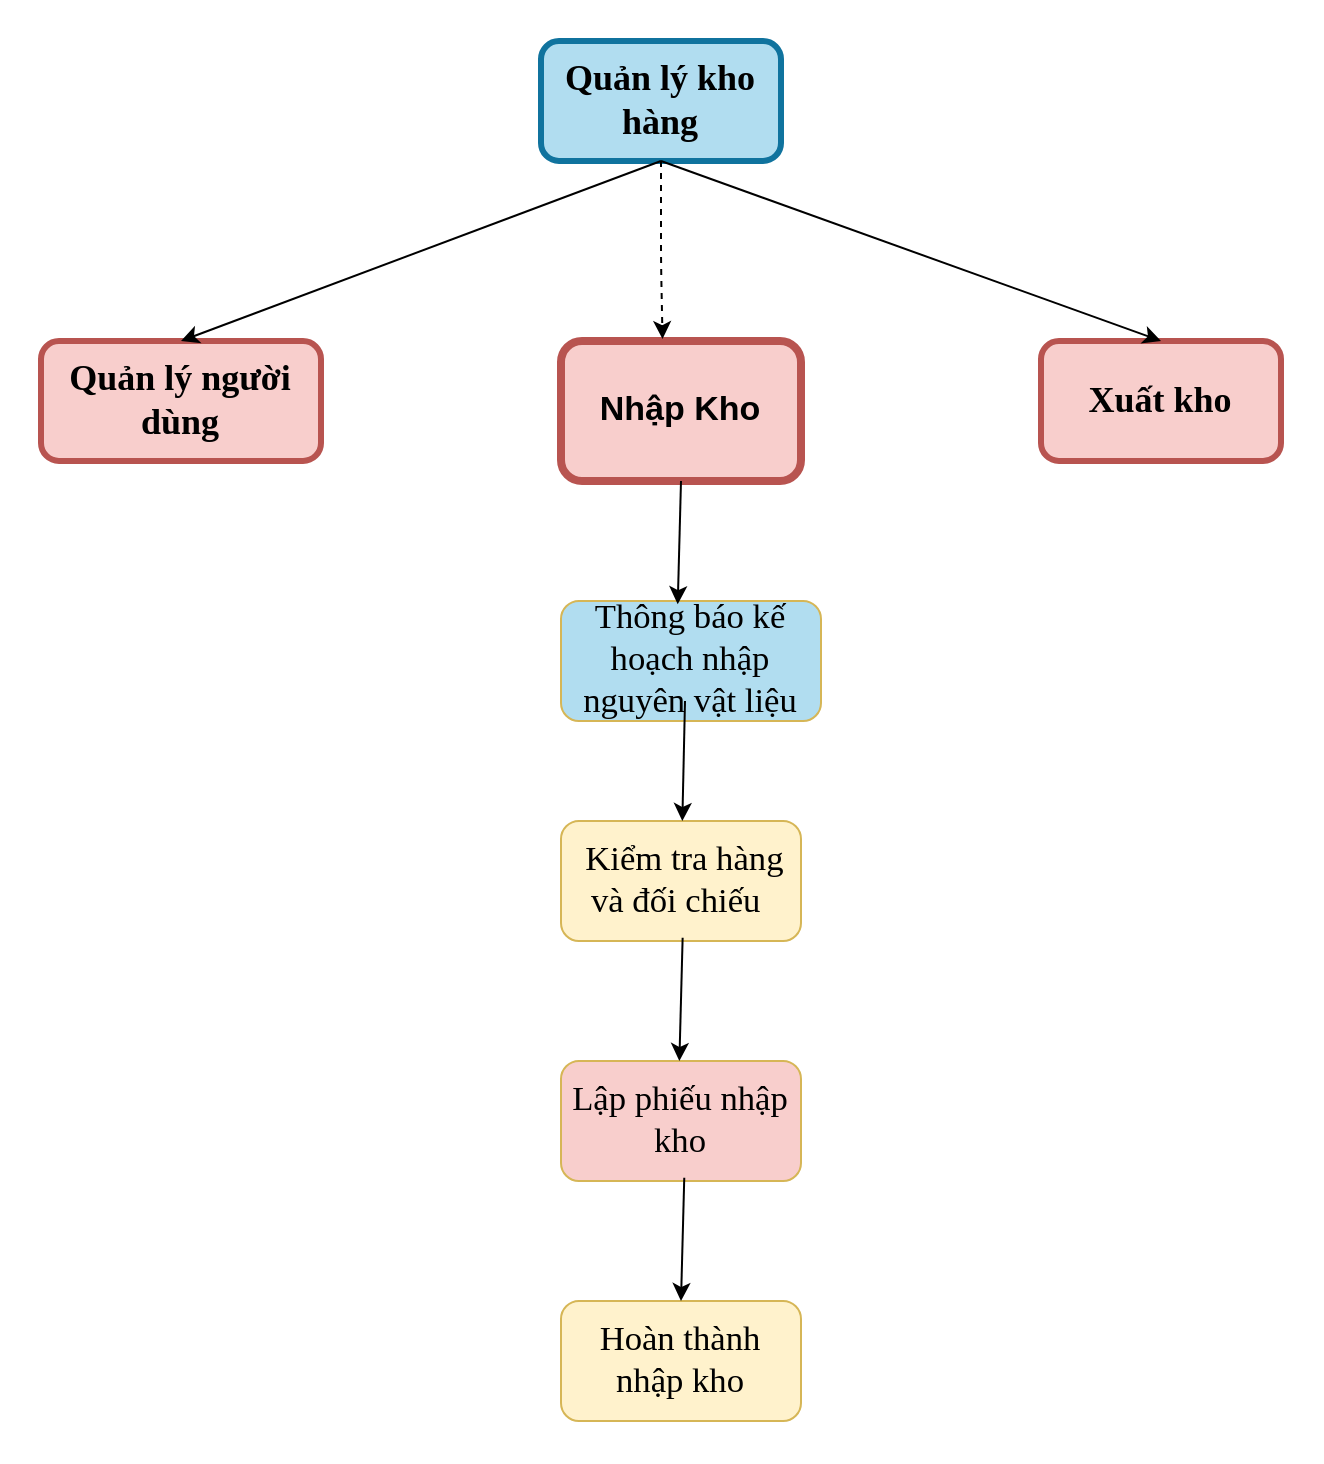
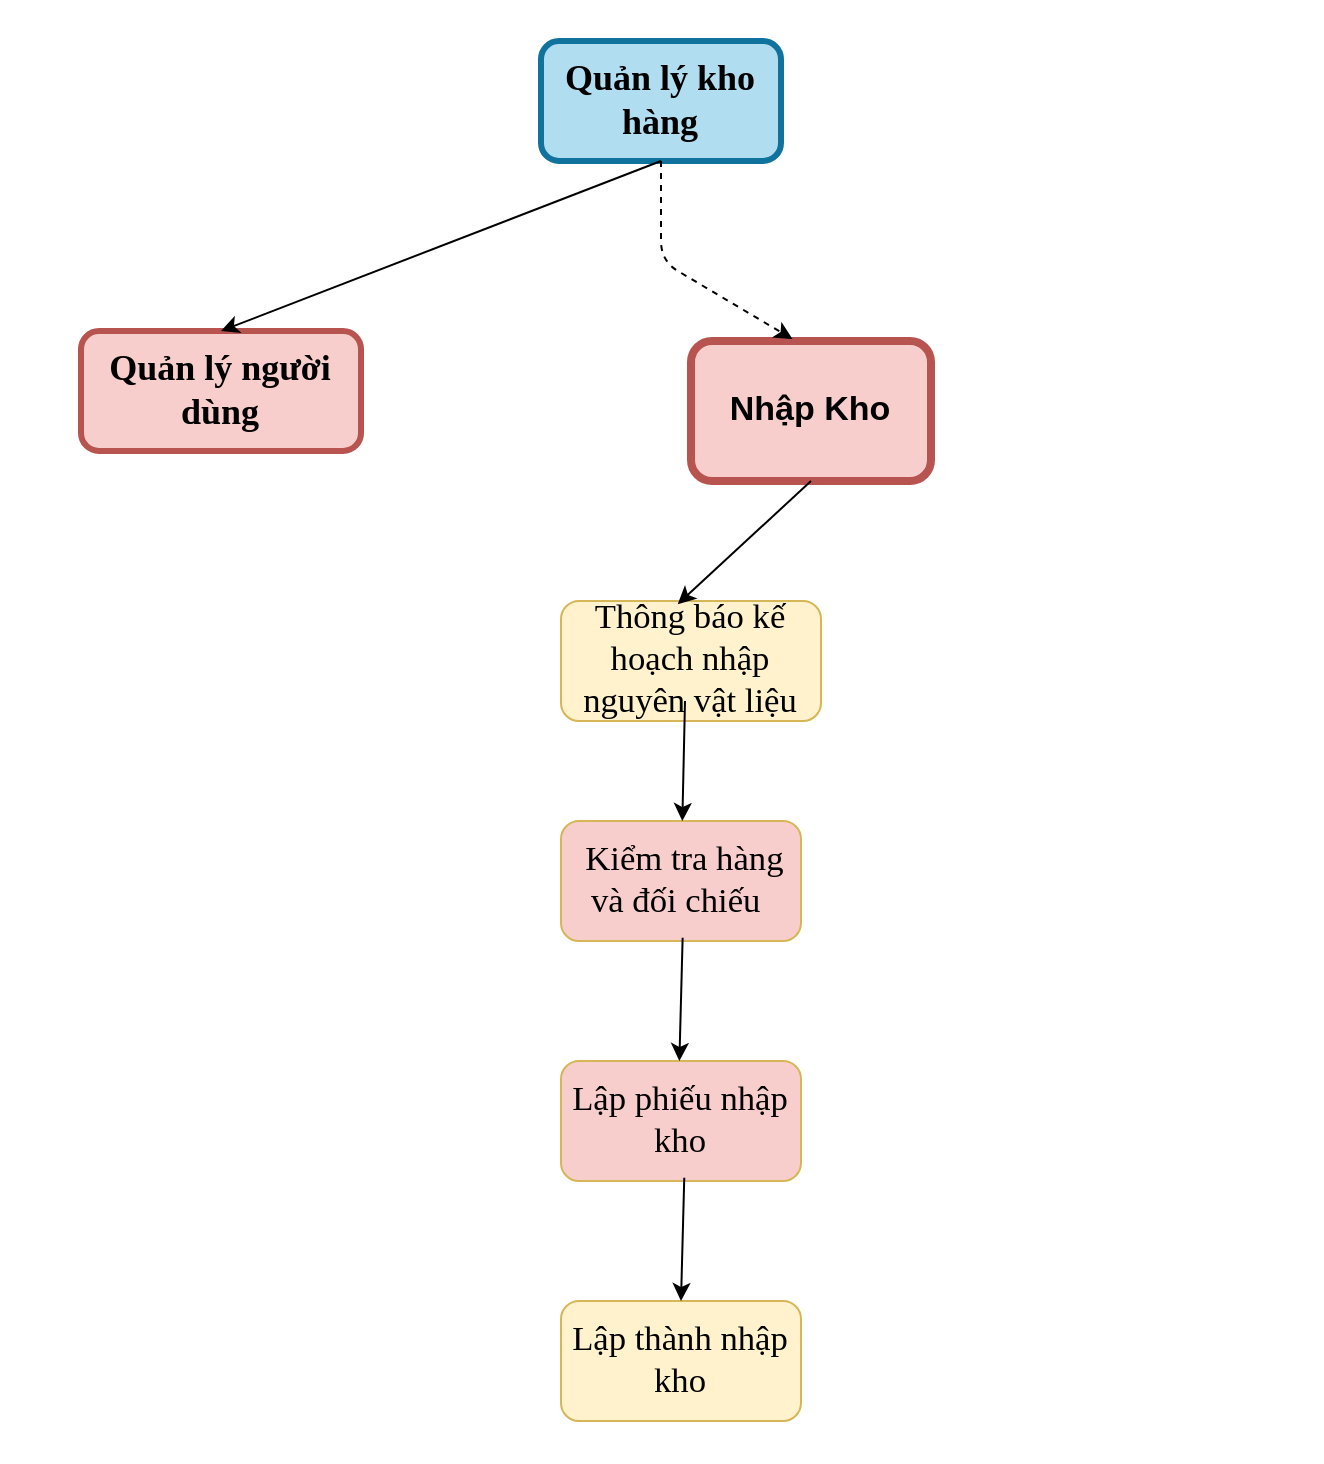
edge "Quản lý kho hàng" -> "Xuất kho": removed
node "Quản lý người dùng": moved (181, 401) -> (221, 391)
node "Xuất kho": removed
node "Nhập Kho": moved (681, 411) -> (811, 411)
node "Thông báo kế hoạch nhập nguyên vật liệu": fillcolor #b1ddf0 -> #fff2cc
node "Kiểm tra hàng và đối chiếu": fillcolor #fff2cc -> #f8cecc
node "Hoàn thành nhập kho": label "Hoàn thành nhập kho" -> "Lập thành nhập kho"
